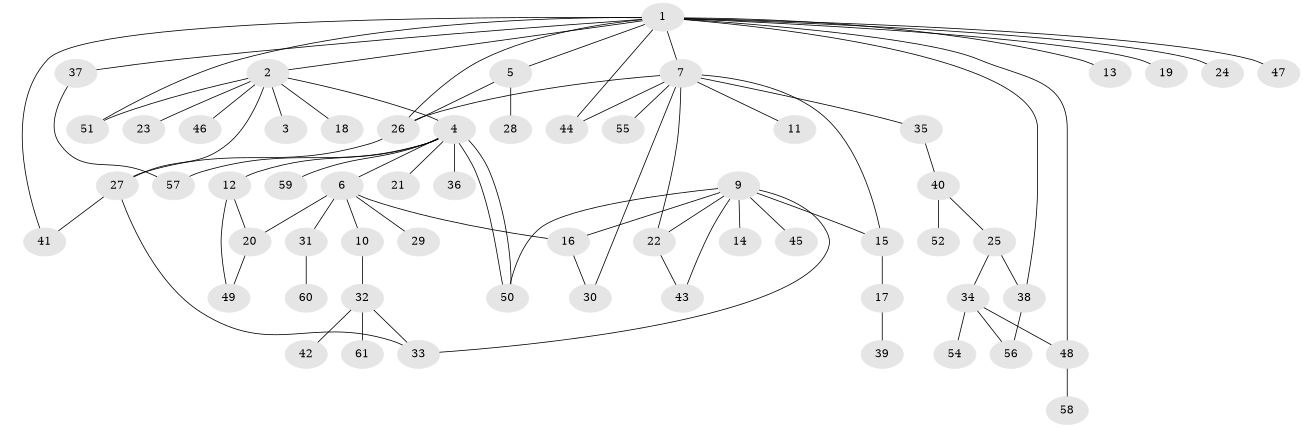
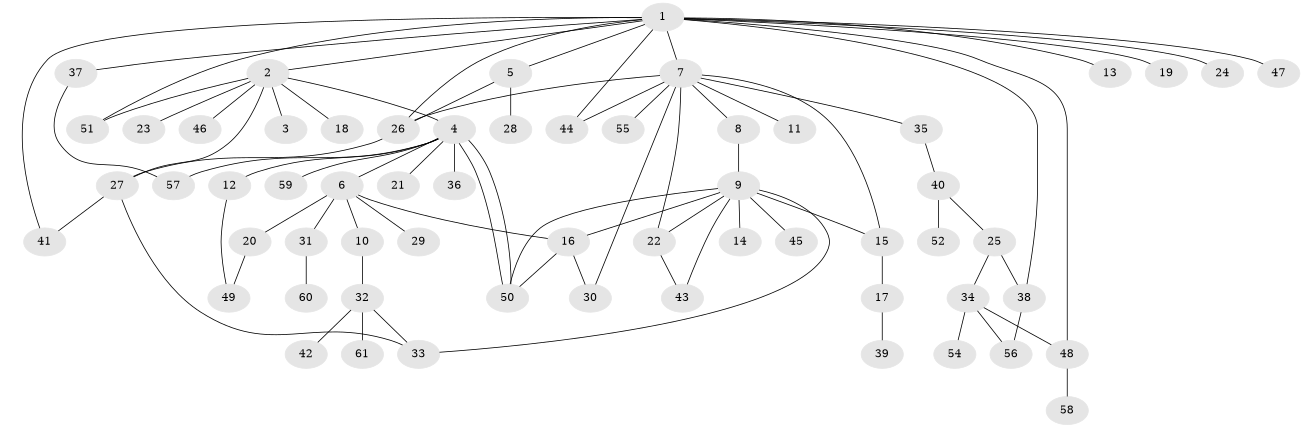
node "8": added
edge "12" -- "20": removed
edge "16" -- "50": added
